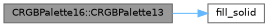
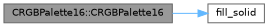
node "CRGBPalette16::CRGBPalette13": label "CRGBPalette16::CRGBPalette13" -> "CRGBPalette16::CRGBPalette16"
